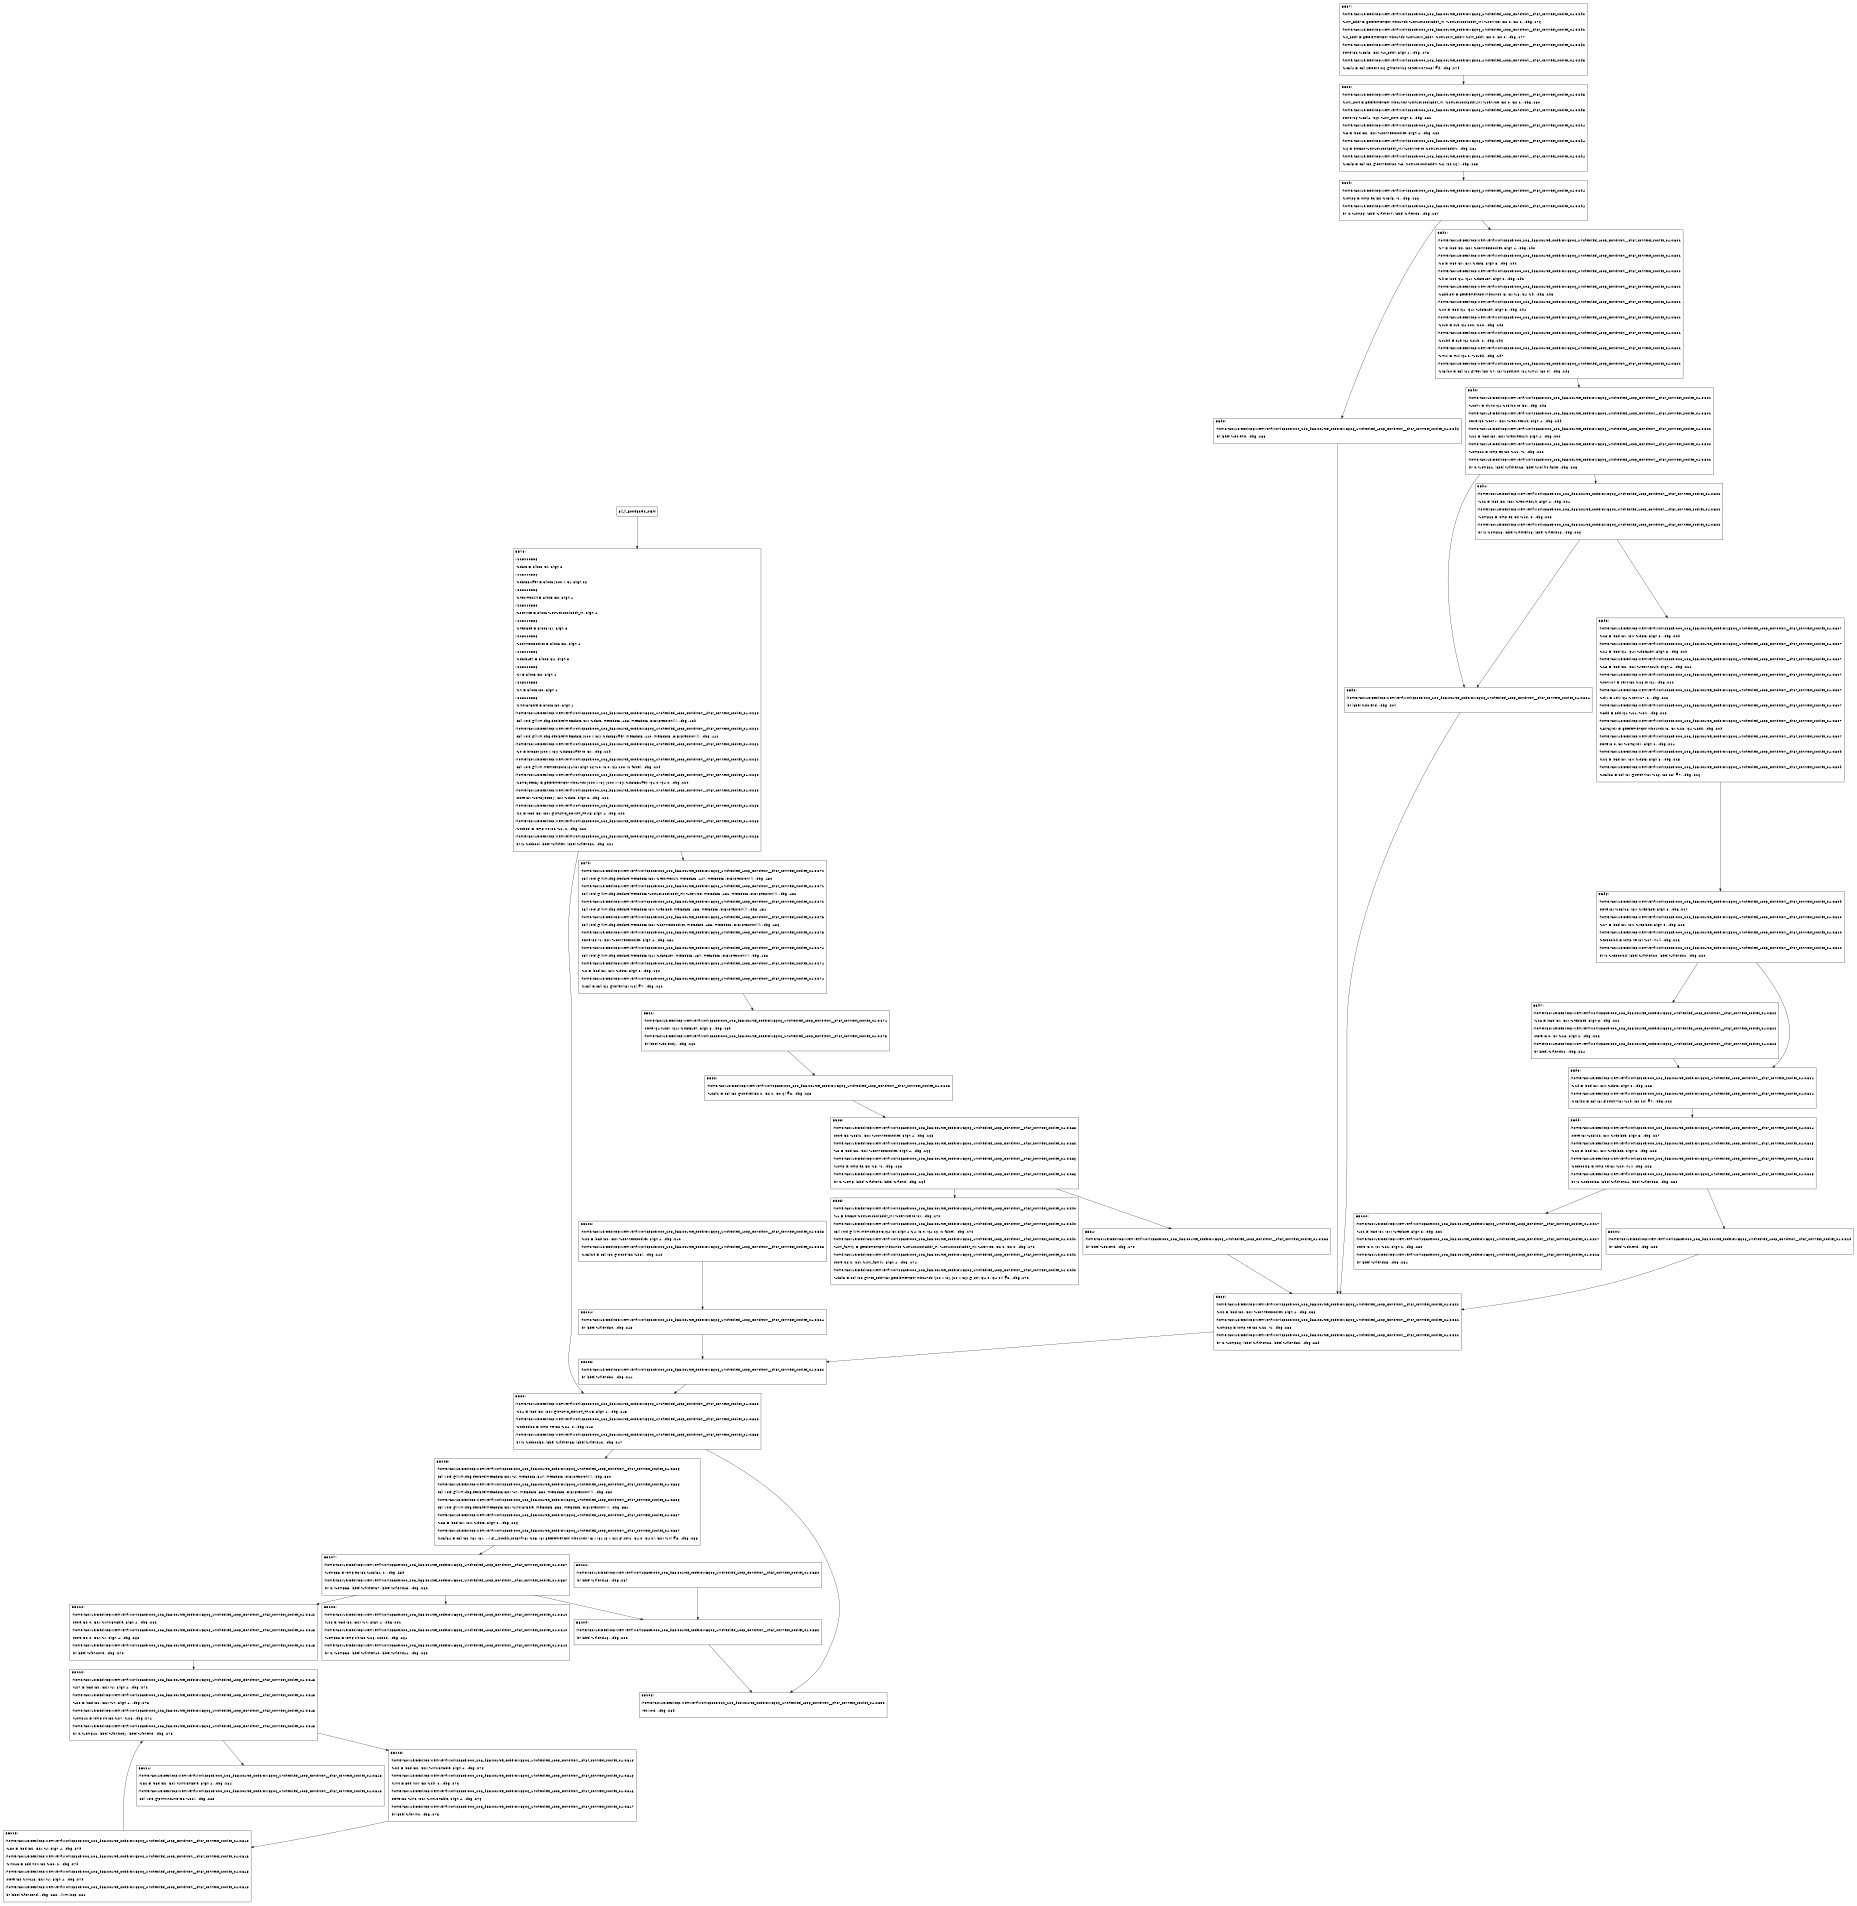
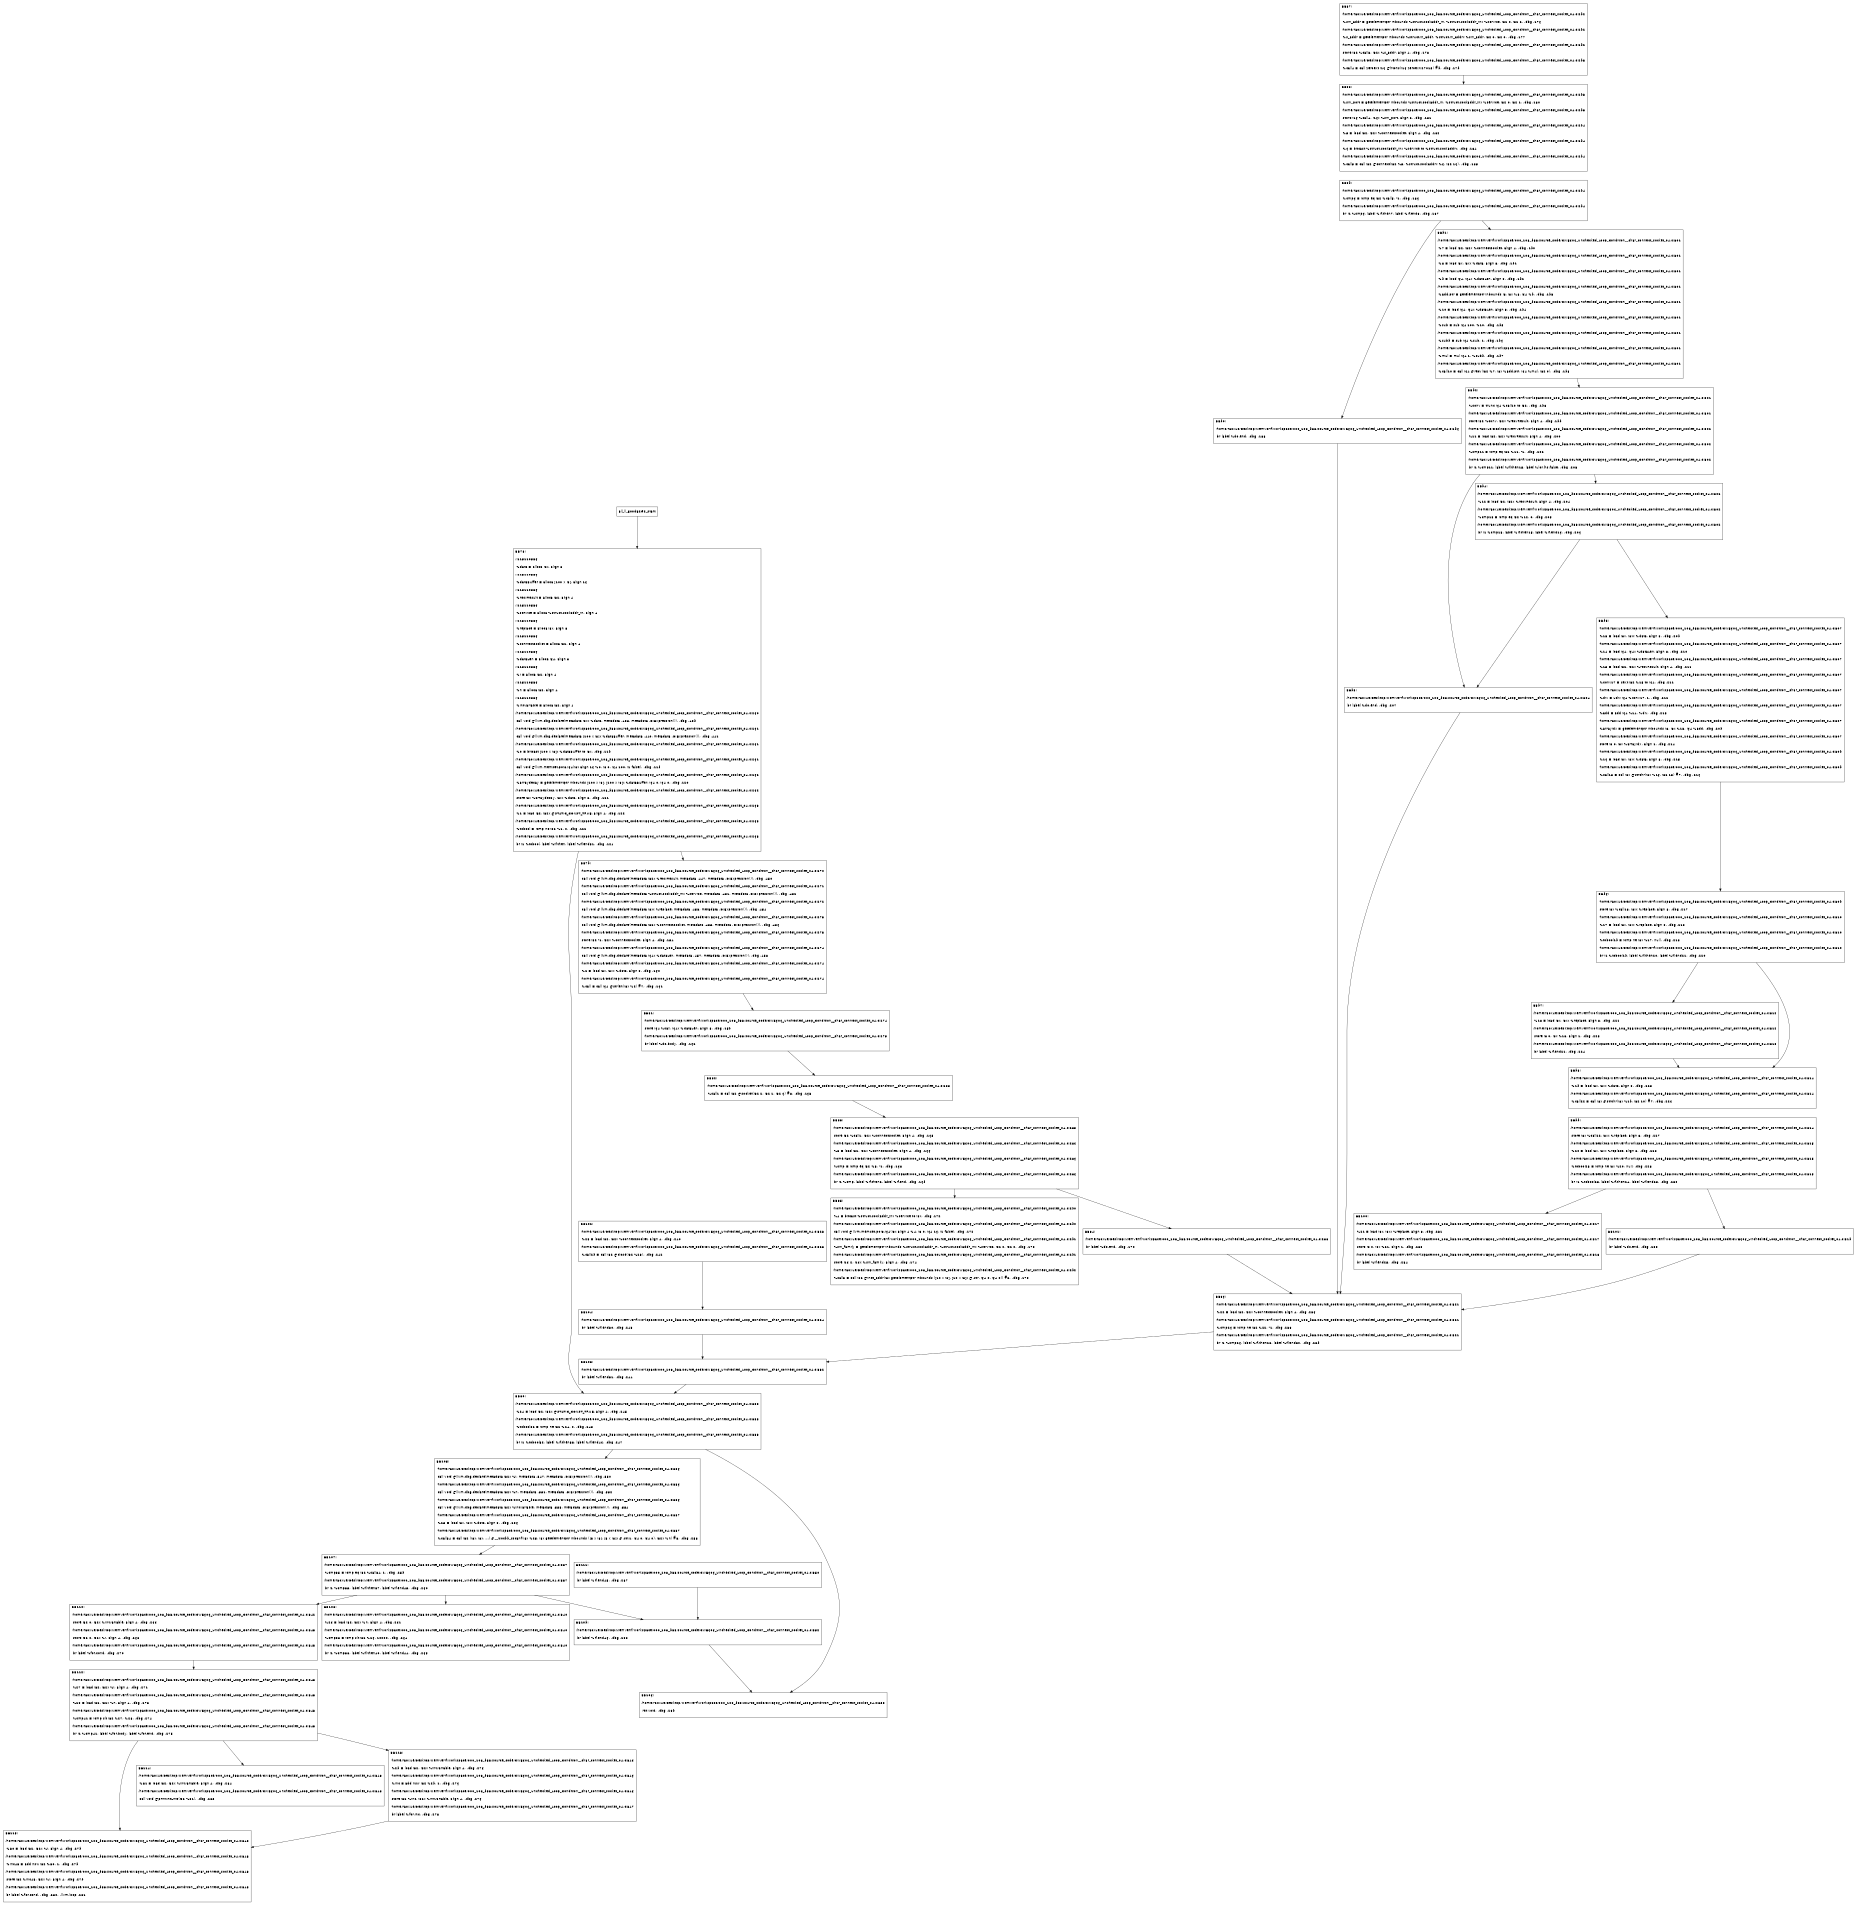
edge "BB88:" -> "BB89:": removed
edge "BB98:" -> "BB99:": removed
edge "BB115:" -> "BB112:": reversed
